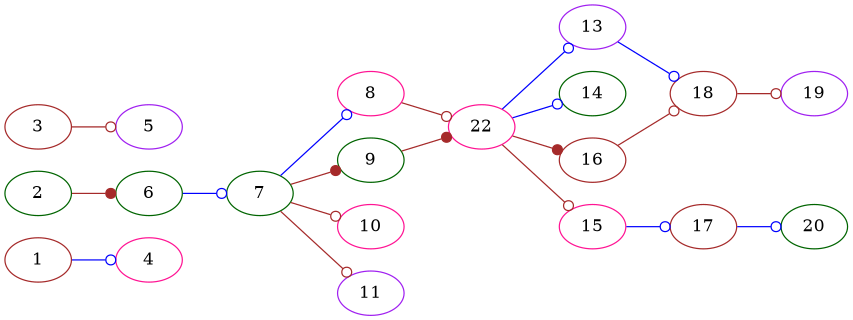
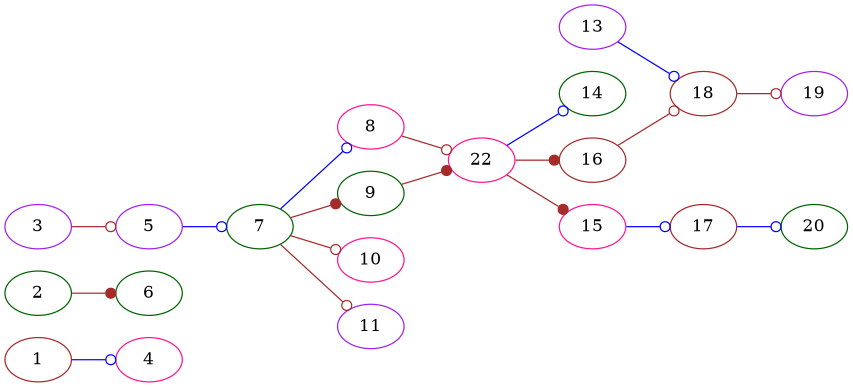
edge "22" -> "13": removed
node "3": color brown -> purple
edge "22" -> "15": arrowhead odot -> dot
edge "6" -> "7": now "5" -> "7"
